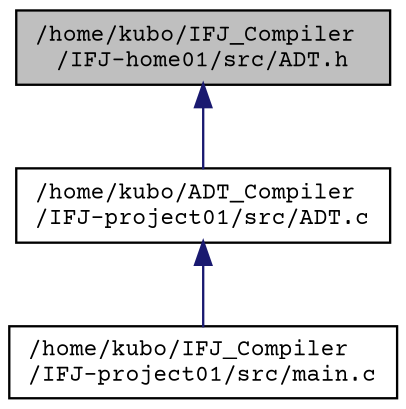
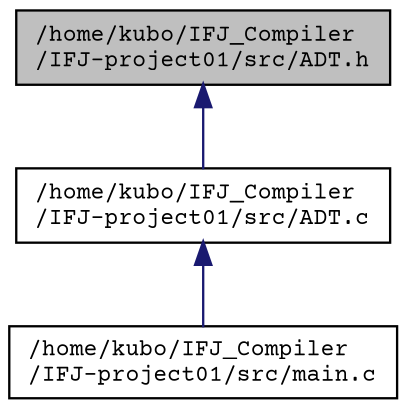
node "/home/kubo/IFJ_Compiler /IFJ-home01/src/ADT.h": label "/home/kubo/IFJ_Compiler /IFJ-home01/src/ADT.h" -> "/home/kubo/IFJ_Compiler /IFJ-project01/src/ADT.h"
node "/home/kubo/ADT_Compiler /IFJ-project01/src/ADT.c": label "/home/kubo/ADT_Compiler /IFJ-project01/src/ADT.c" -> "/home/kubo/IFJ_Compiler /IFJ-project01/src/ADT.c"
